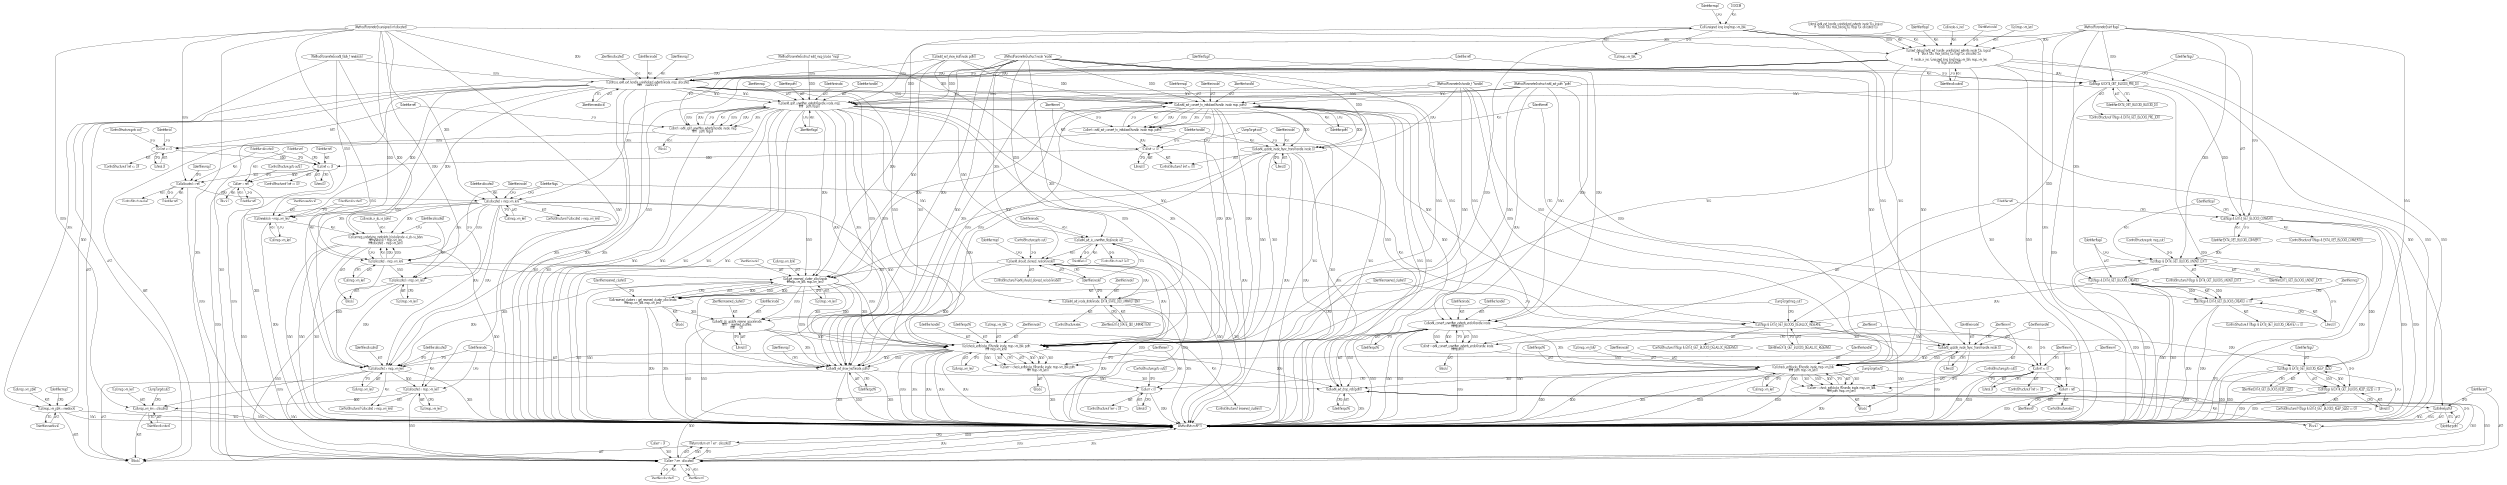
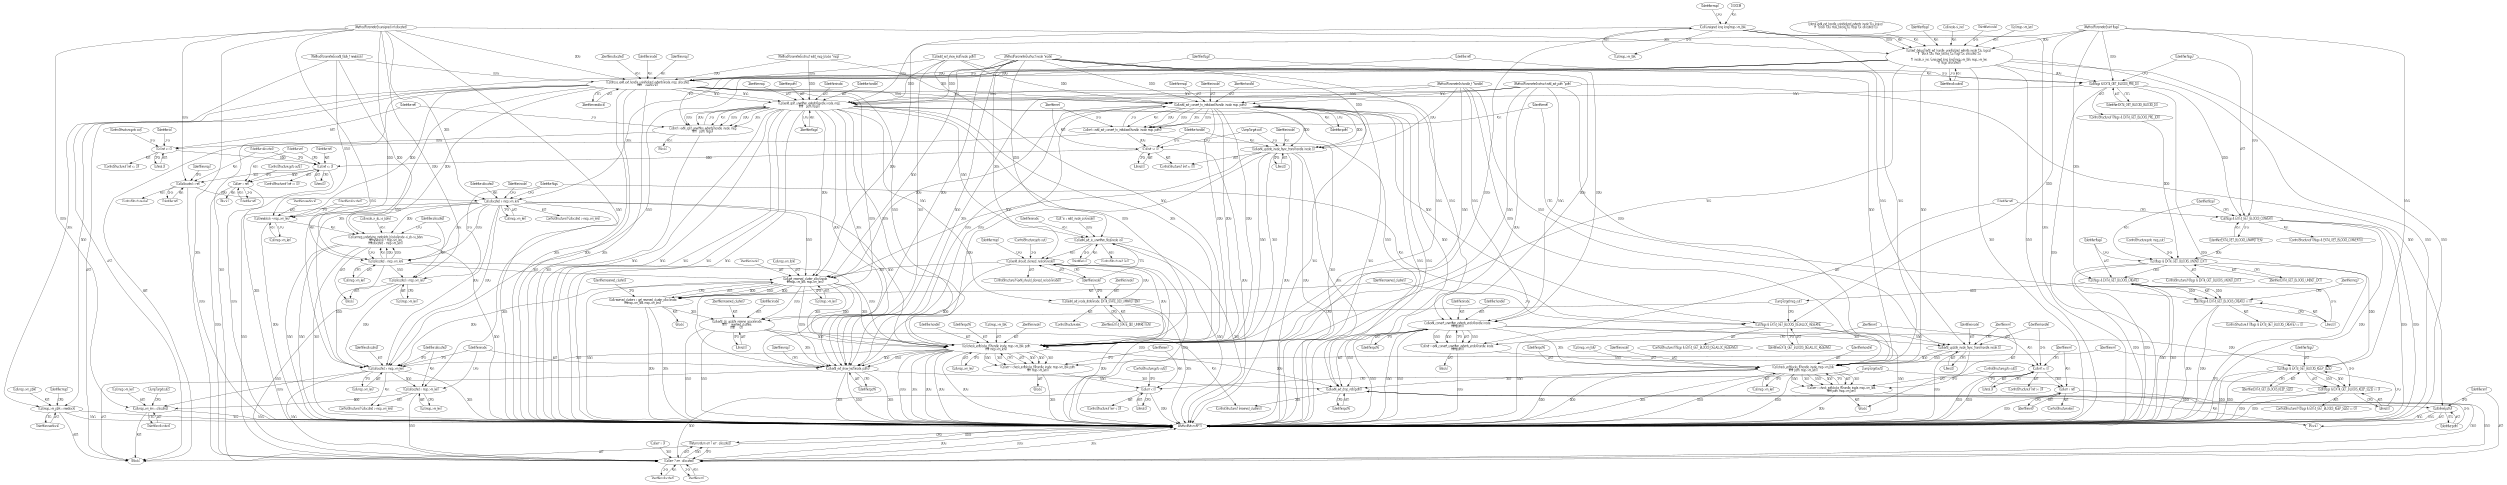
edge "(MethodParameterIn,int flags)" -> "(Call,flags & EXT4_GET_BLOCKS_UNINIT_EXT)": now "(ControlStructure,if ((flags & EXT4_GET_BLOCKS_PRE_IO)))" -> "(Call,flags & EXT4_GET_BLOCKS_UNINIT_EXT)"
edge "(MethodParameterIn,struct inode *inode)" -> "(Call,ext4_set_inode_state(inode, EXT4_STATE_DIO_UNWRITTEN))": removed, label "DDG:"
node "(Call,*io = ext4_inode_aio(inode))": added
node "(Identifier,EXT4_GET_BLOCKS_CONVERT)": label "(Identifier,EXT4_GET_BLOCKS_CONVERT)" -> "(Identifier,EXT4_GET_BLOCKS_UNWRITTEN)"
edge "(Call,ext4_set_io_unwritten_flag(inode, io))" -> "(ControlStructure,if (io))": label "CFG: " -> "AST: "
node "(Identifier,EXT1_GET_BLOCKS_UNINIT_EXT)": label "(Identifier,EXT1_GET_BLOCKS_UNINIT_EXT)" -> "(Identifier,EXT4_GET_BLOCKS_UNINIT_EXT)"
edge "(Call,flags & EXT4_GET_BLOCKS_CREATE)" -> "(Call,flags & EXT4_GET_BLOCKS_DELALLOC_RESERVE)": now "(Call,flags & EXT4_GET_BLOCKS_CREATE)" -> "(JumpTarget,map_out:)"
edge "(Call,ext4_ext_drop_refs(path))" -> "(MethodReturn,RET)": now "(Call,ext4_ext_drop_refs(path))" -> "(ControlStructure,if (reserved_clusters))"
